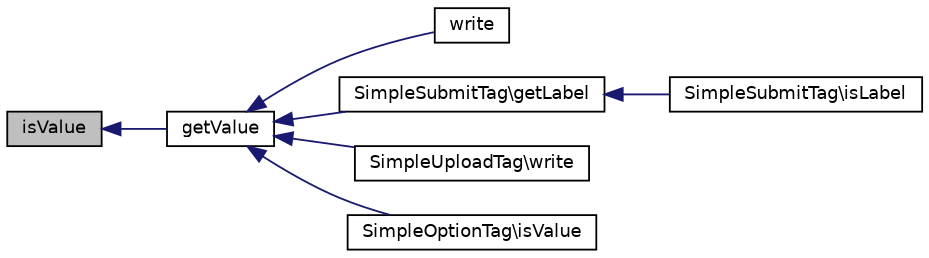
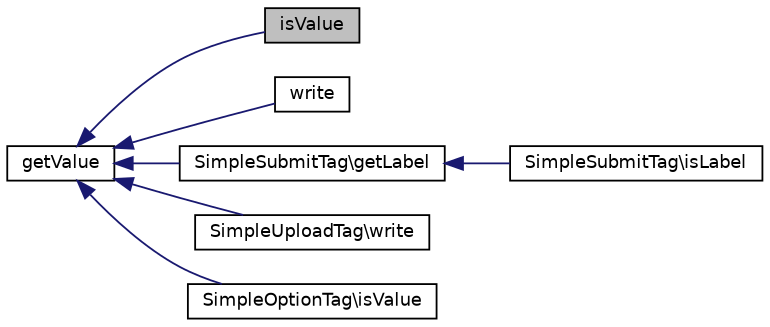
edge "getValue" -> "isValue": reversed
